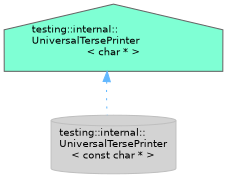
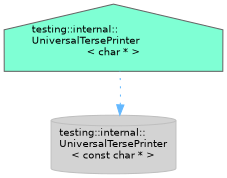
edge "testing::internal:: UniversalTersePrinter < const char * >" -> "testing::internal:: UniversalTersePrinter < char * >": reversed
